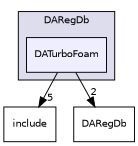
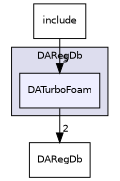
edge "DATurboFoam" -> "include": reversed
